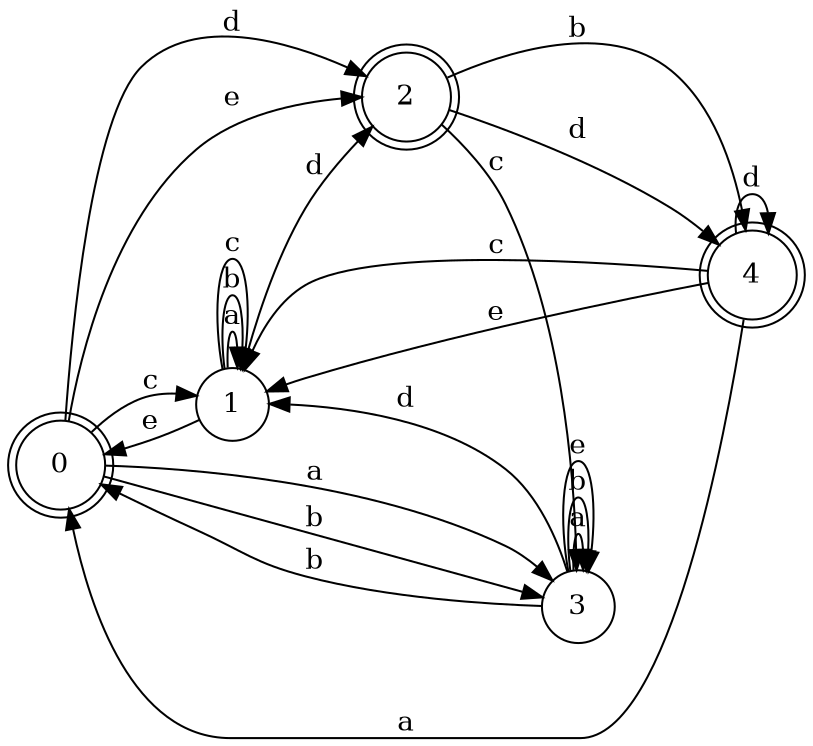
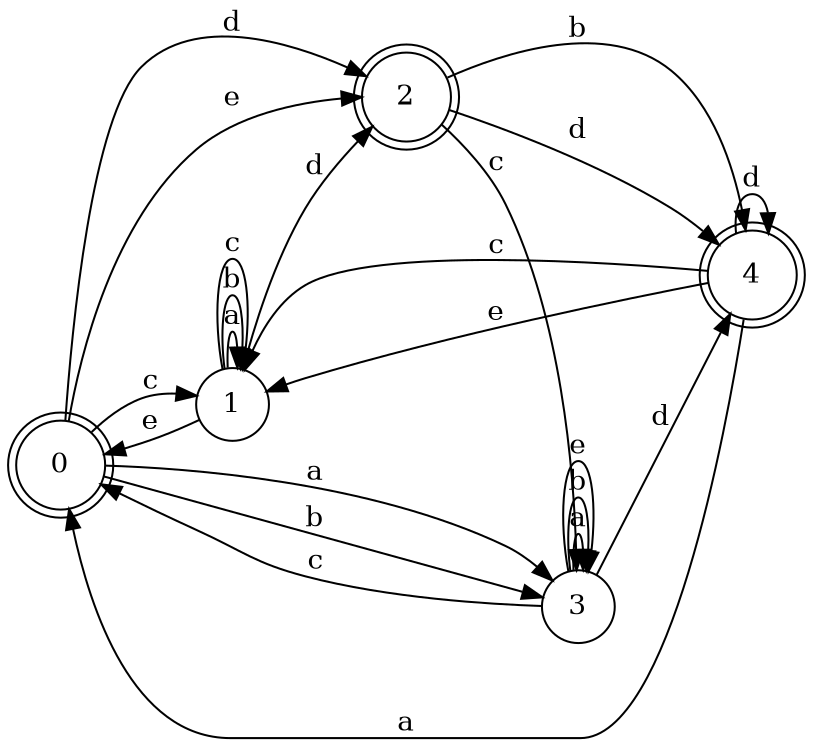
edge "3" -> "1": now "3" -> "4"
edge "3" -> "0": label "b" -> "c"
